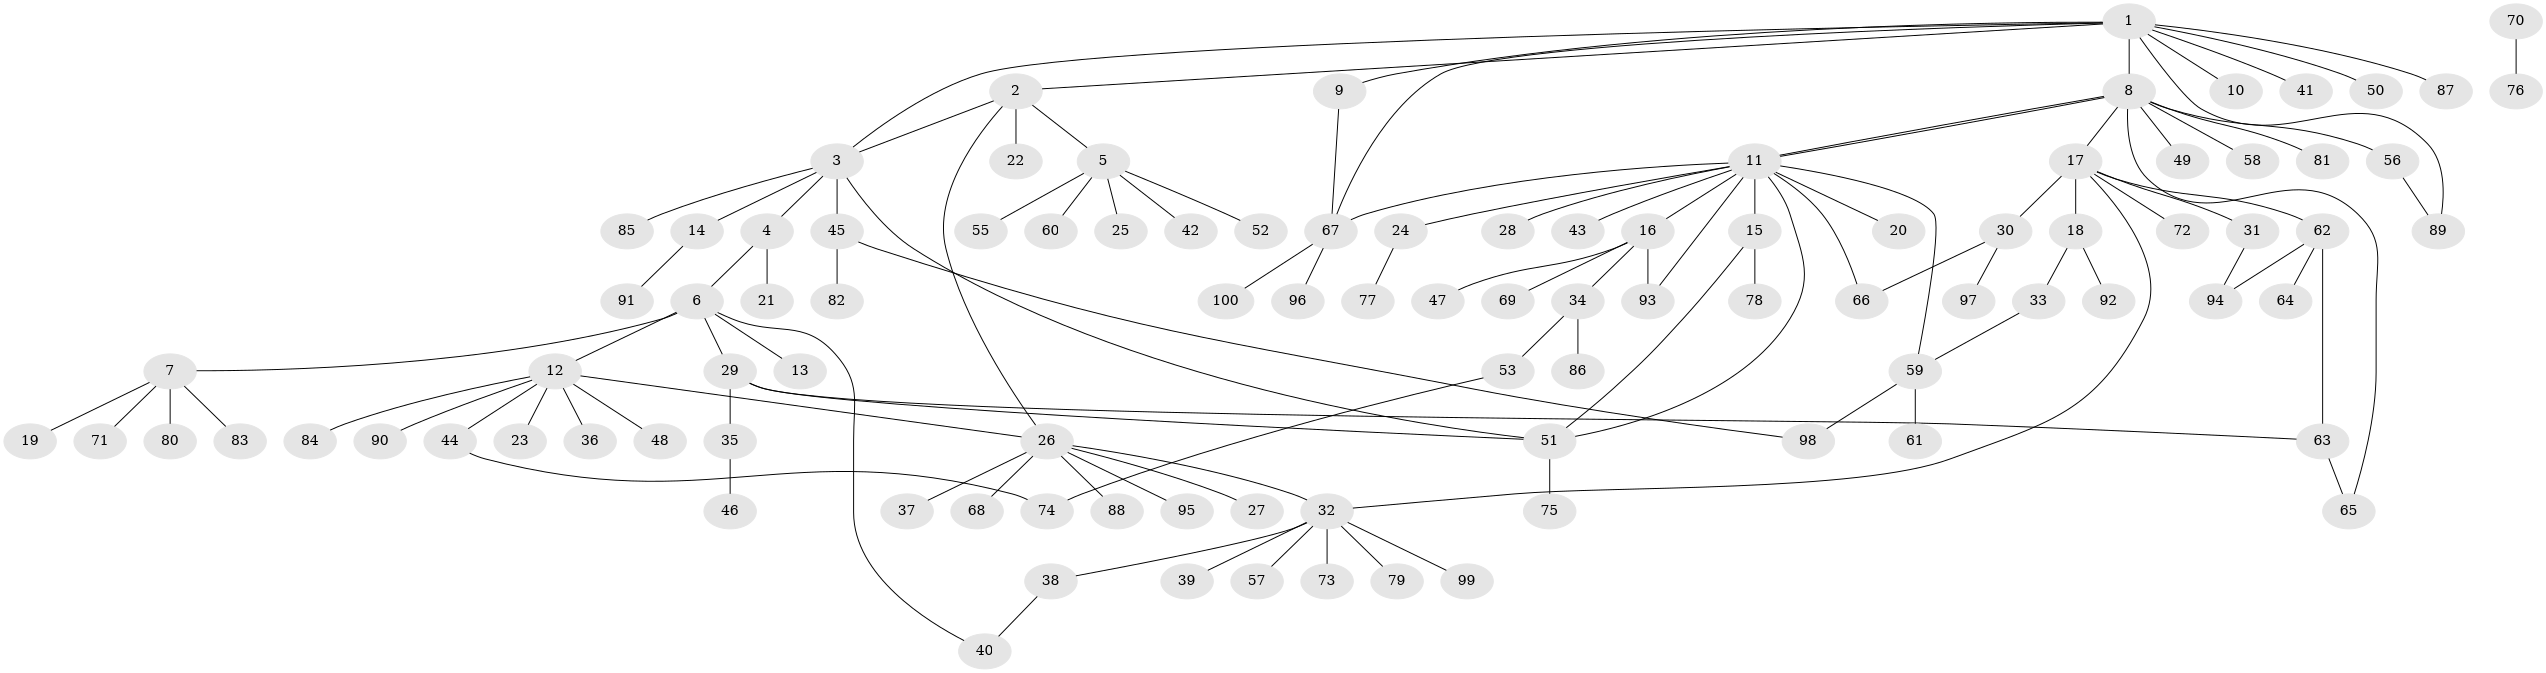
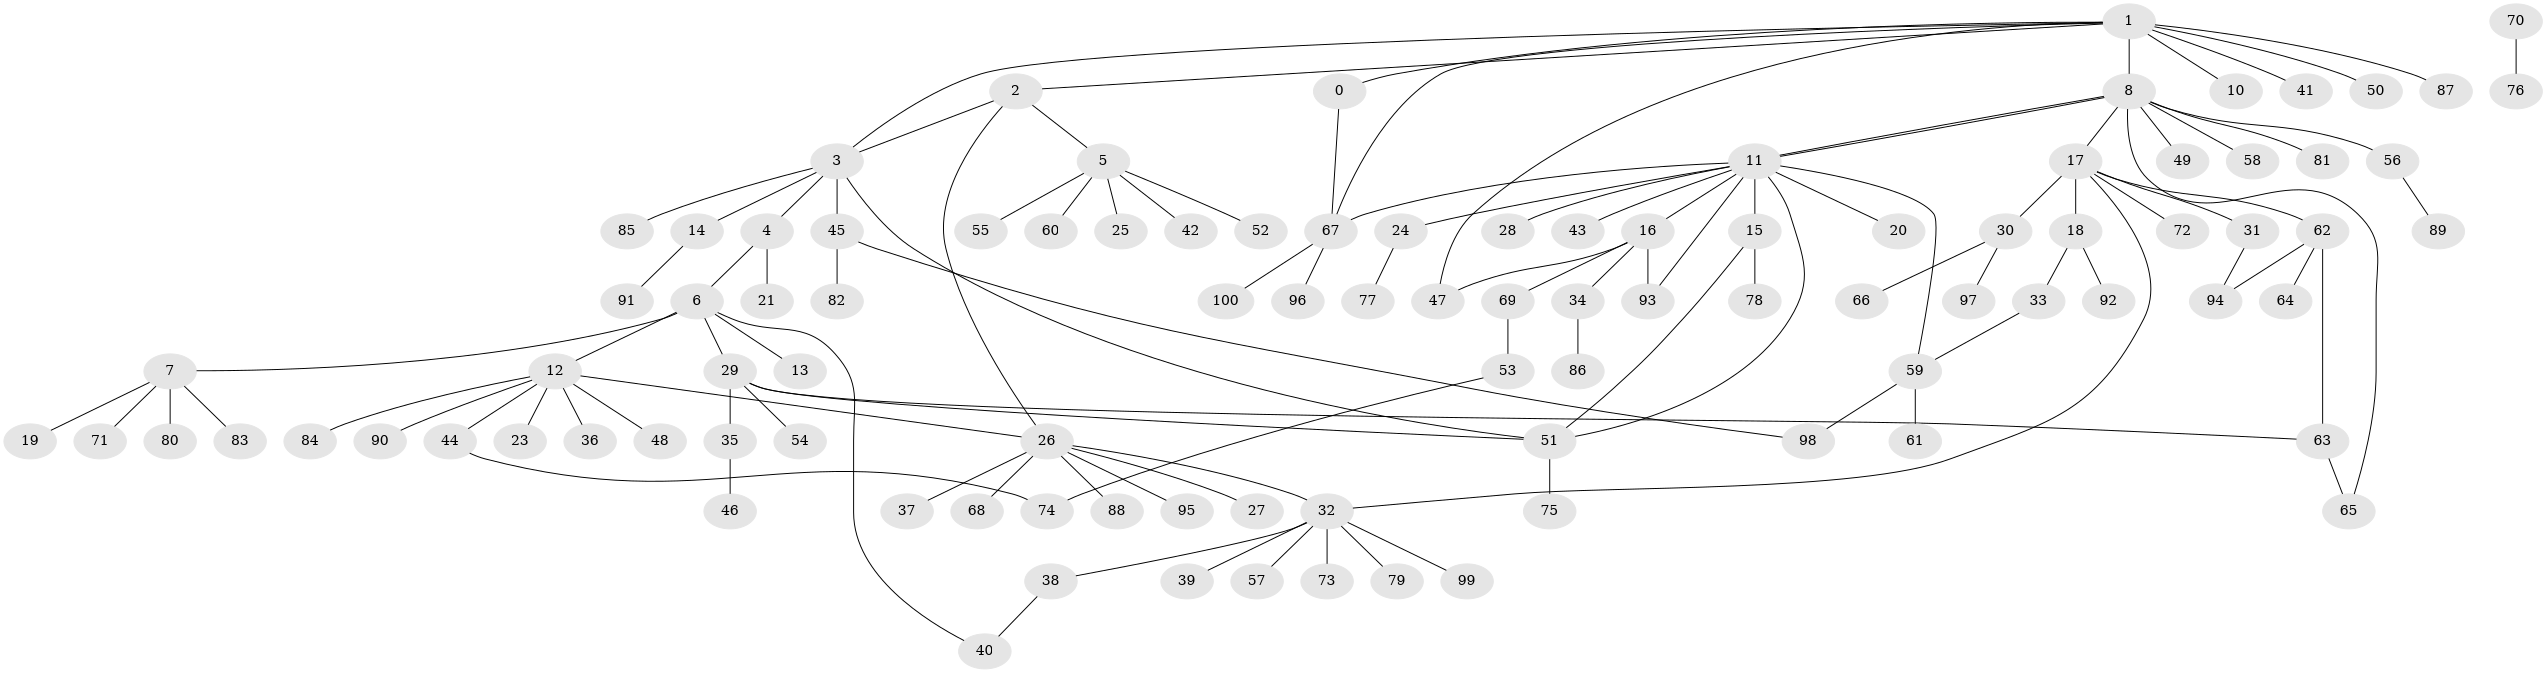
node "9": label "9" -> "0"
edge "1" -- "89": now "1" -- "47"
node "22": removed
edge "11" -- "66": removed
edge "34" -- "53": now "69" -- "53"
node "54": added
